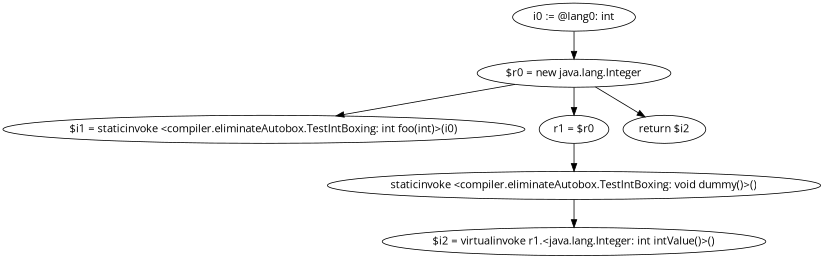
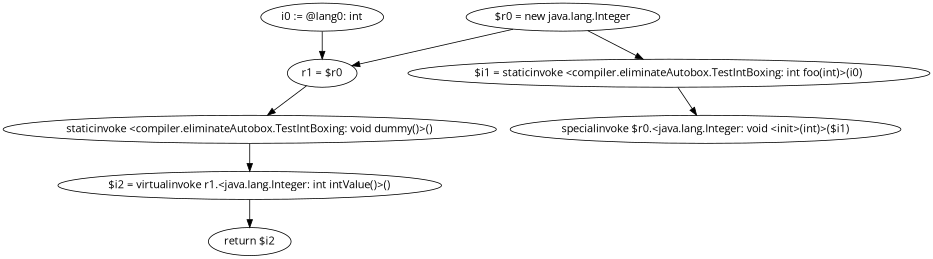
edge "i0 := @lang0: int" -> "$r0 = new java.lang.Integer": now "i0 := @lang0: int" -> "r1 = $r0"
edge "$r0 = new java.lang.Integer" -> "return $i2": now "$i2 = virtualinvoke r1.<java.lang.Integer: int intValue()>()" -> "return $i2"
node "specialinvoke $r0.<java.lang.Integer: void <init>(int)>($i1)": added
